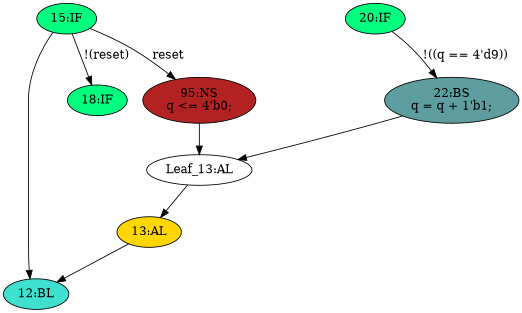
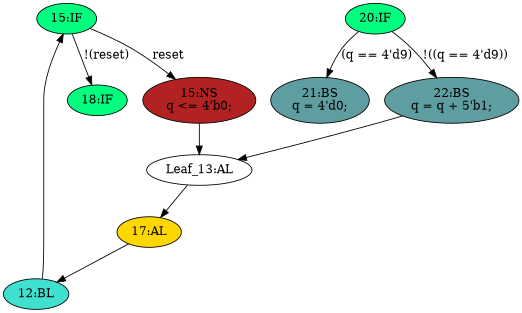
node "95:NS q <= 4'b0;": label "95:NS q <= 4'b0;" -> "15:NS q <= 4'b0;"
node "21:BS q = 4'd0;": added
node "22:BS q = q + 1'b1;": label "22:BS q = q + 1'b1;" -> "22:BS q = q + 5'b1;"
edge "15:IF" -> "12:BL": reversed
node "13:AL": label "13:AL" -> "17:AL"
